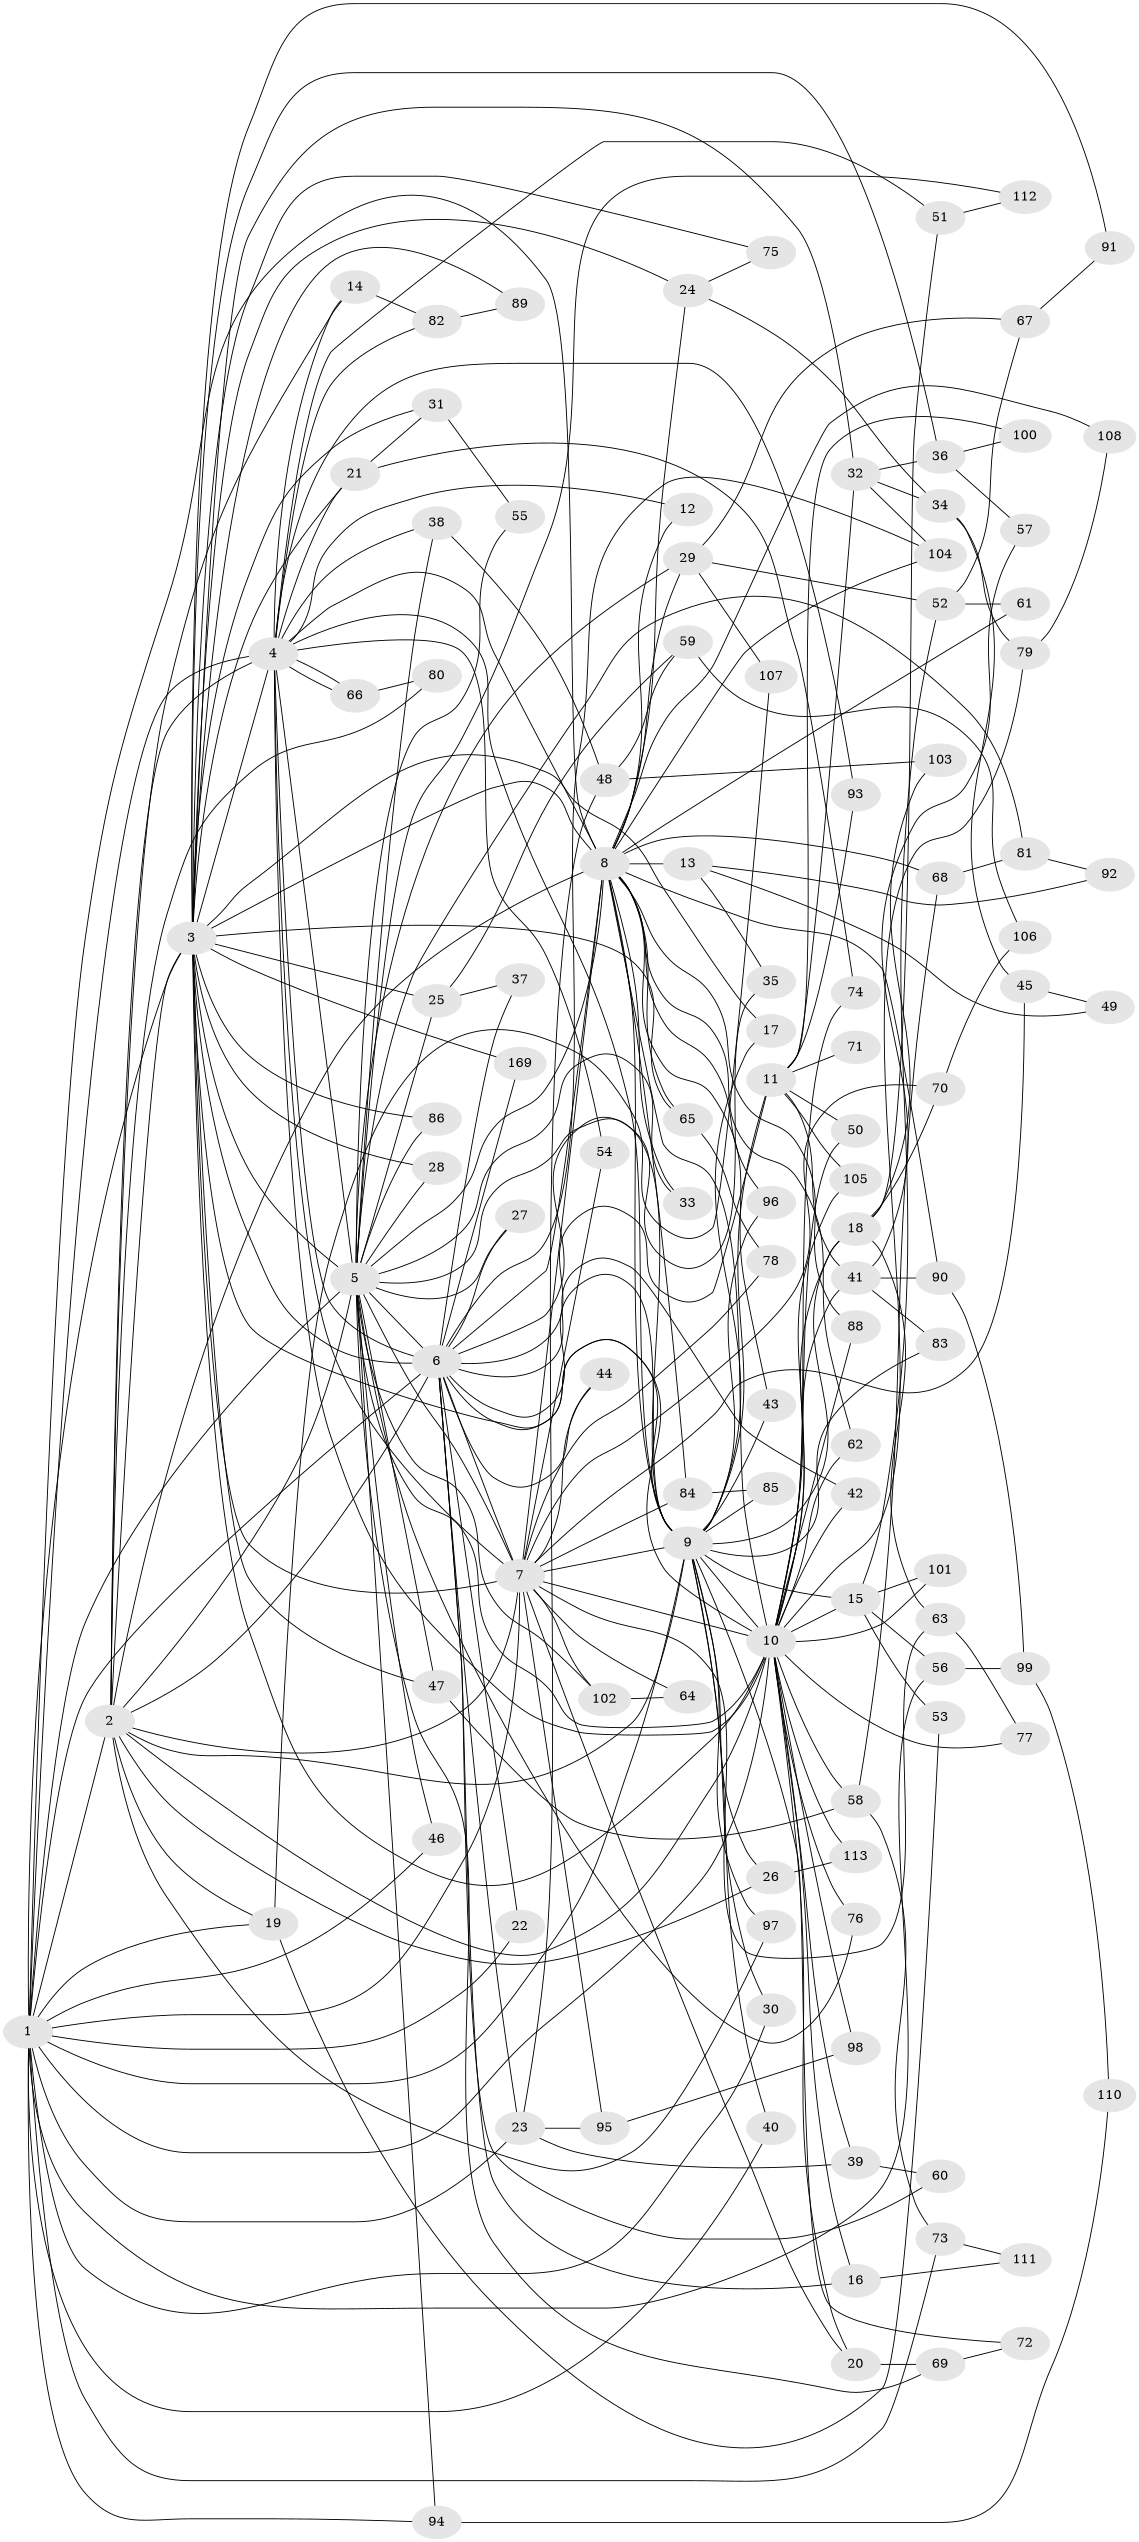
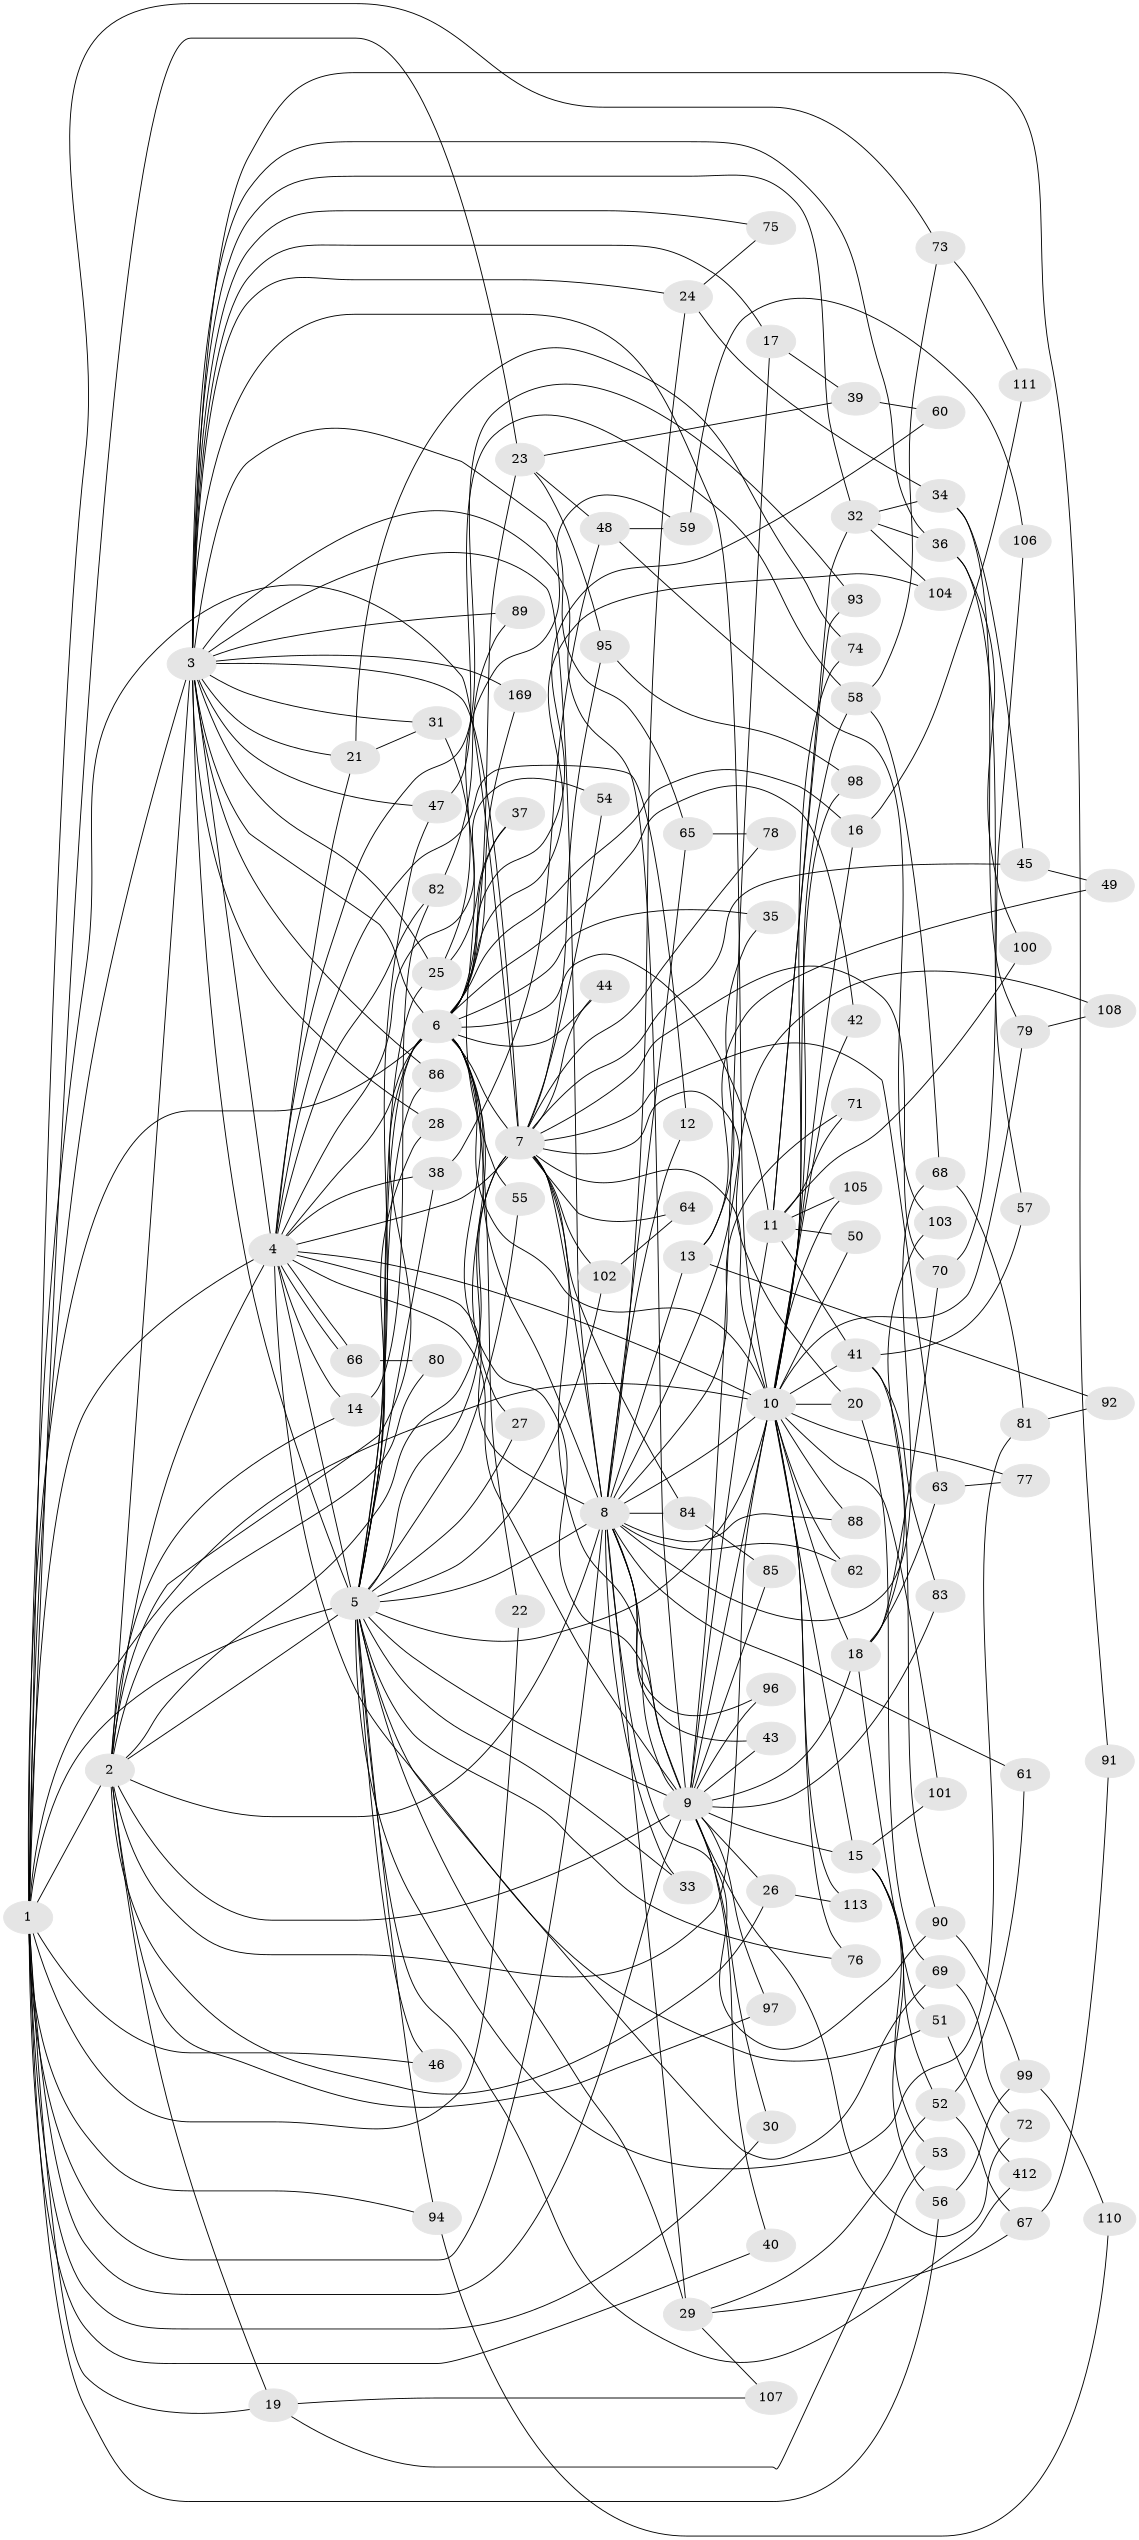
node "112": label "112" -> "412"
edge "104" -- "8": now "71" -- "8"
edge "10" -- "39": now "17" -- "39"
